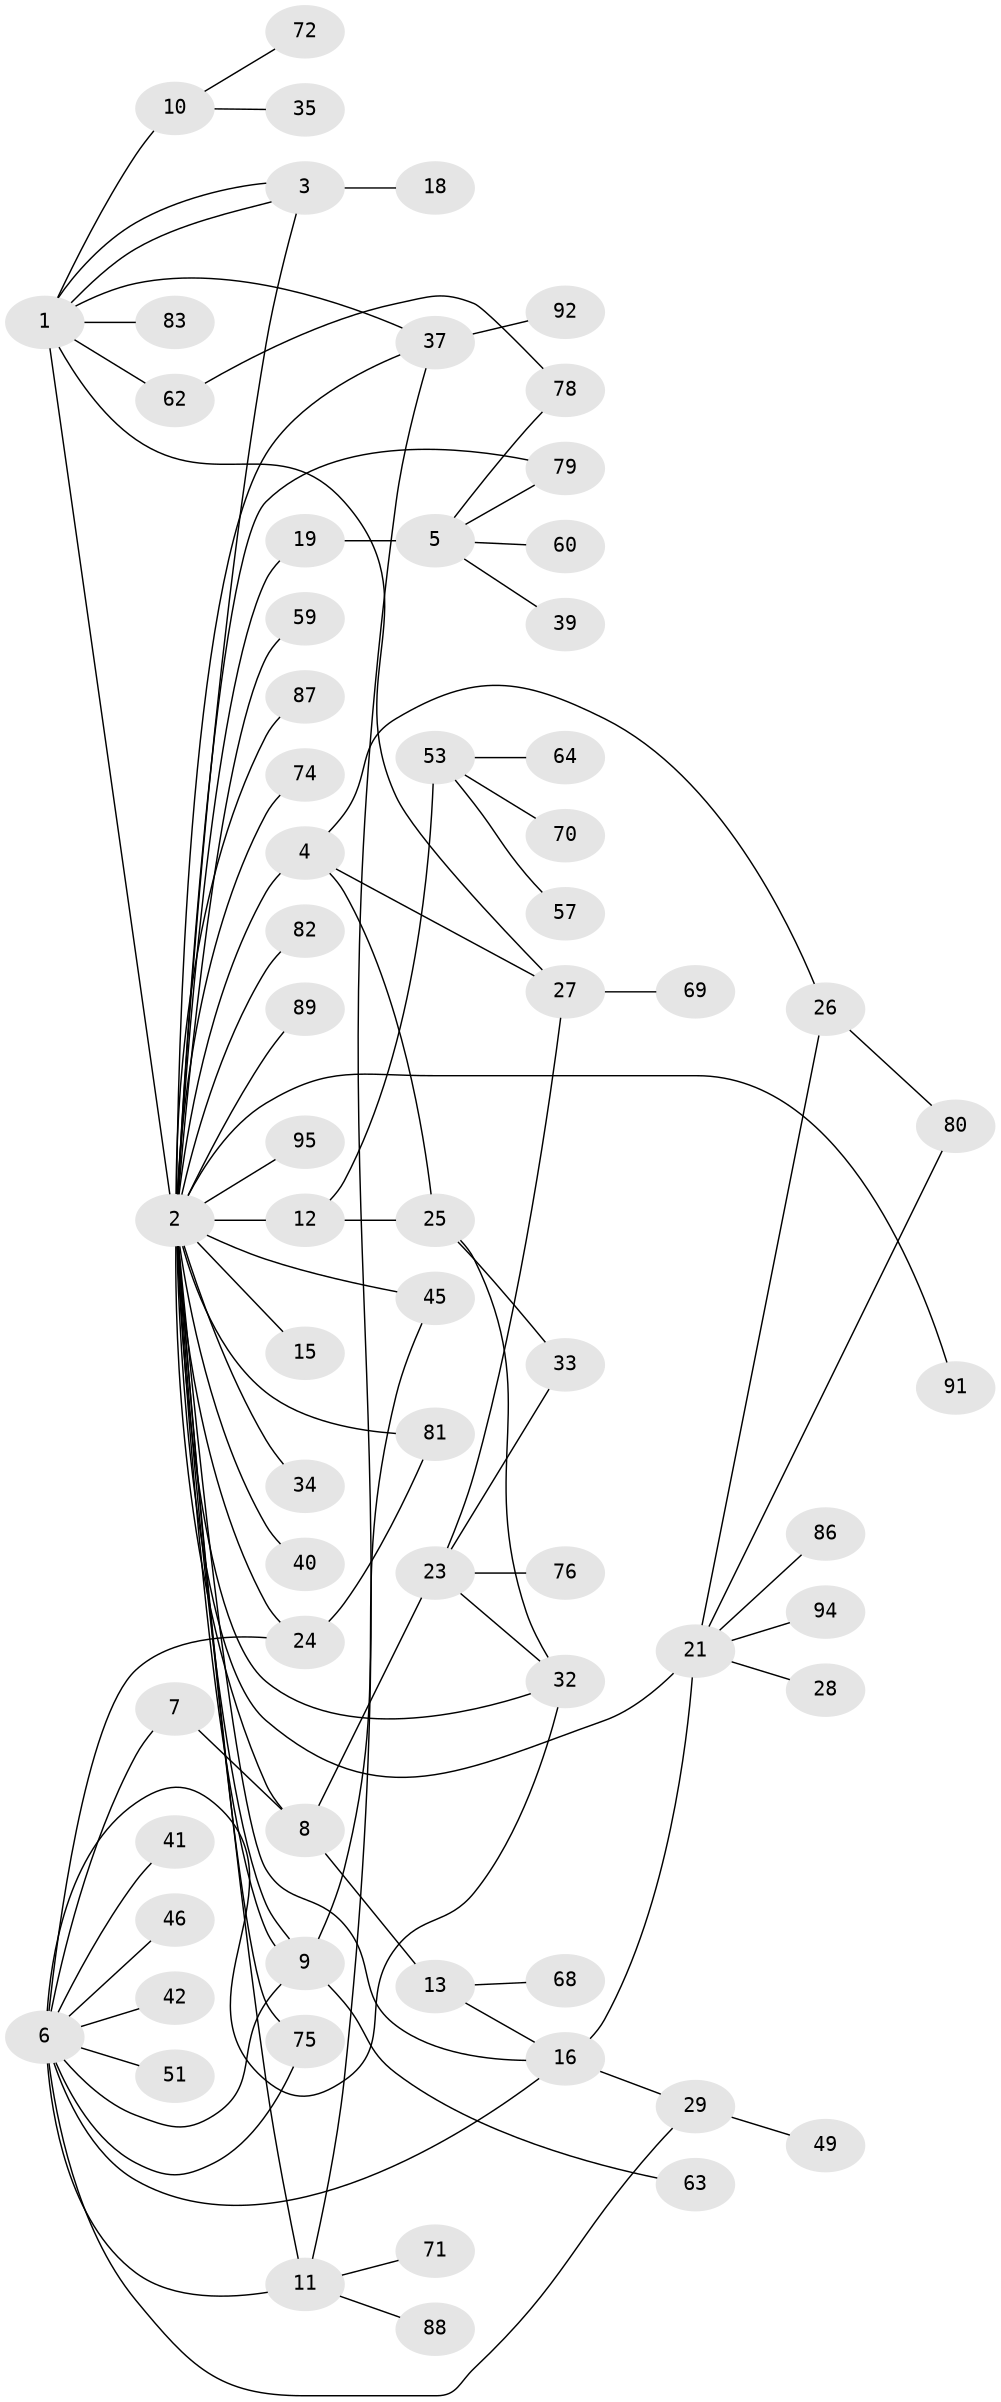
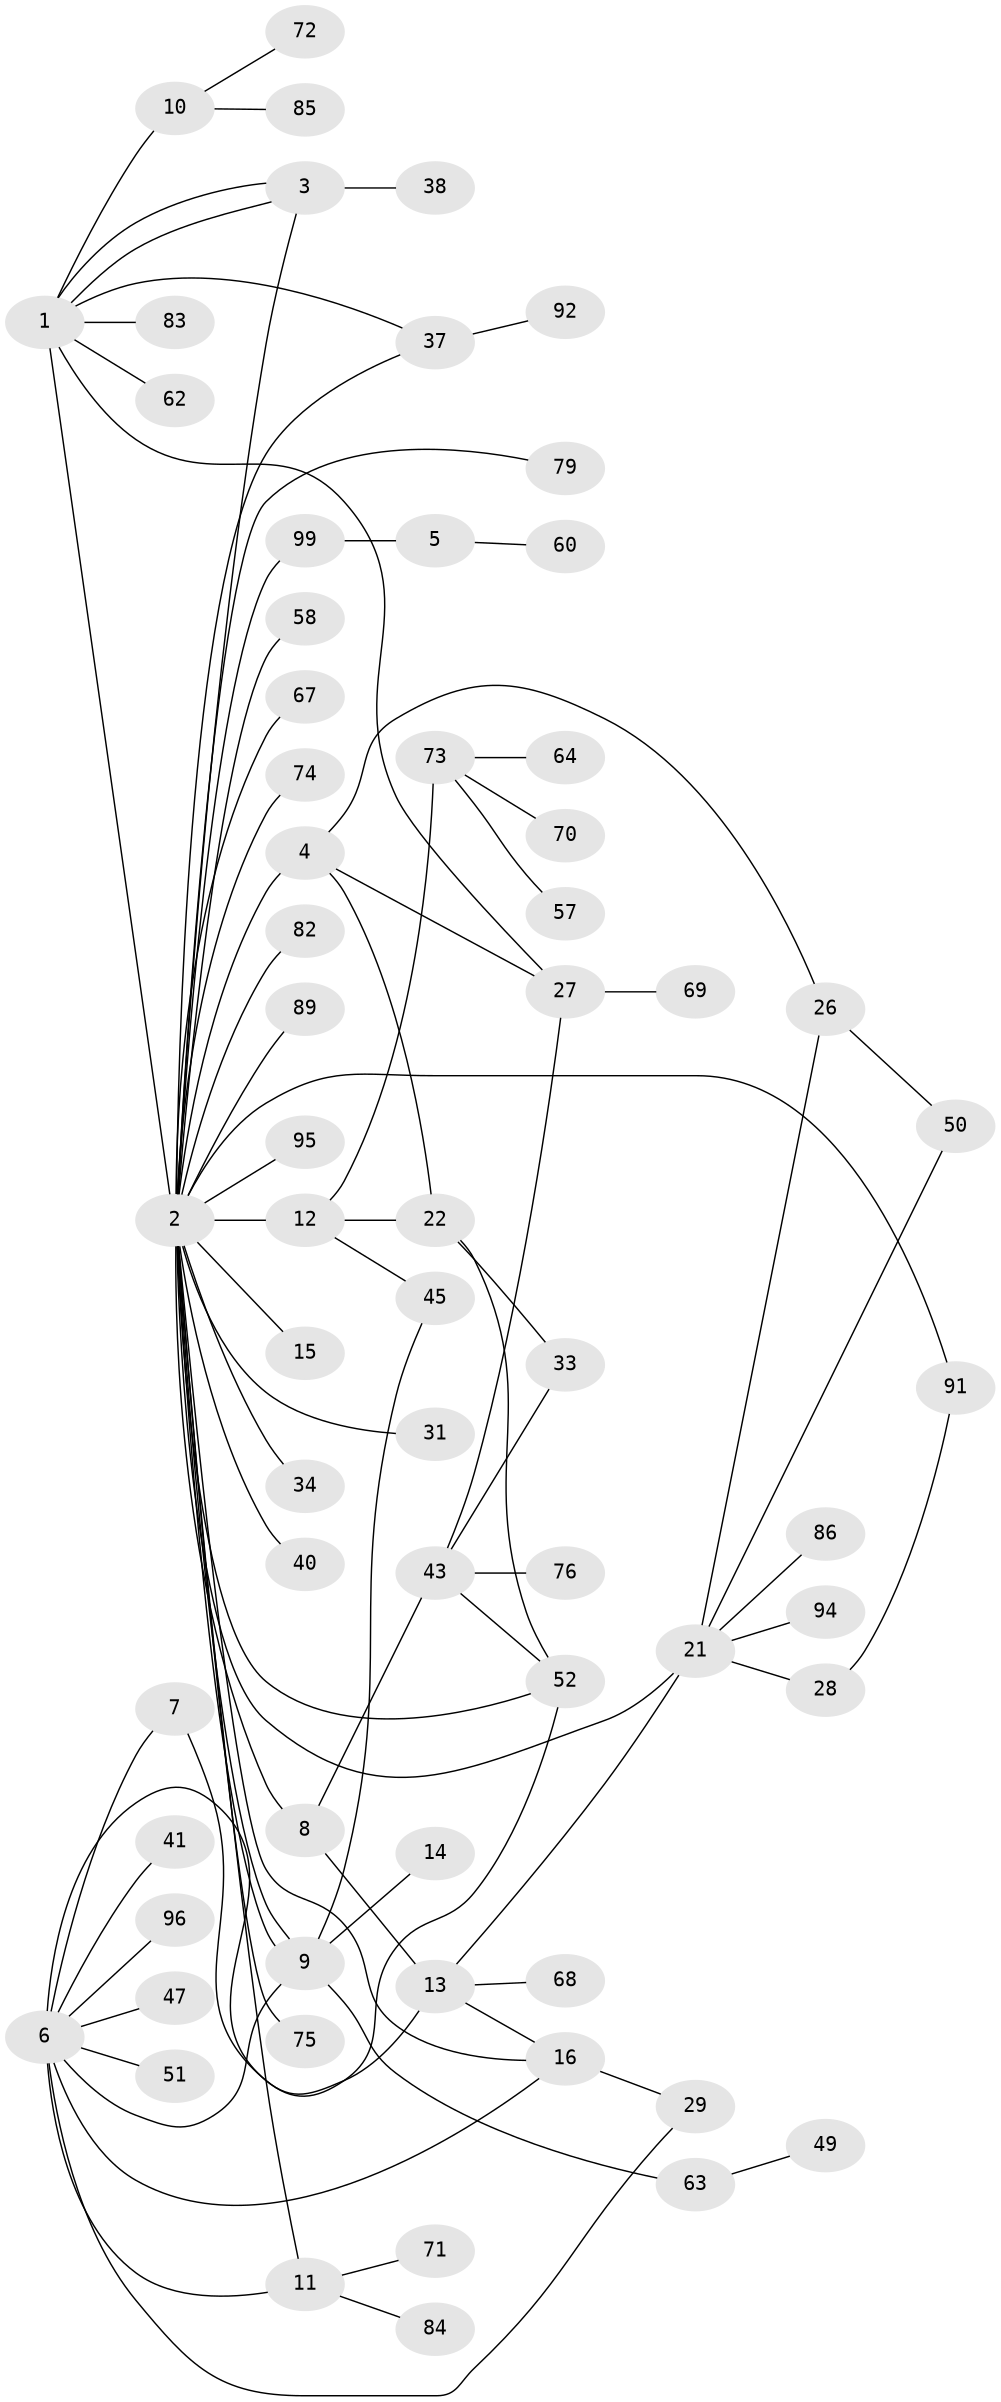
node "35": label "35" -> "85"
node "18": label "18" -> "38"
node "78": removed
edge "79" -- "5": removed
node "19": label "19" -> "99"
node "59": label "59" -> "58"
node "39": removed
node "87": label "87" -> "67"
node "53": label "53" -> "73"
node "80": label "80" -> "50"
node "25": label "25" -> "22"
edge "2" -- "45": now "12" -- "45"
edge "37" -- "11": removed
node "81": label "81" -> "31"
edge "91" -- "28": added
node "23": label "23" -> "43"
node "24": removed
node "32": label "32" -> "52"
edge "7" -- "8": now "7" -- "13"
node "14": added
edge "21" -- "16": now "21" -- "13"
node "46": label "46" -> "96"
node "42": label "42" -> "47"
edge "29" -- "49": now "63" -- "49"
edge "6" -- "75": removed
node "88": label "88" -> "84"
